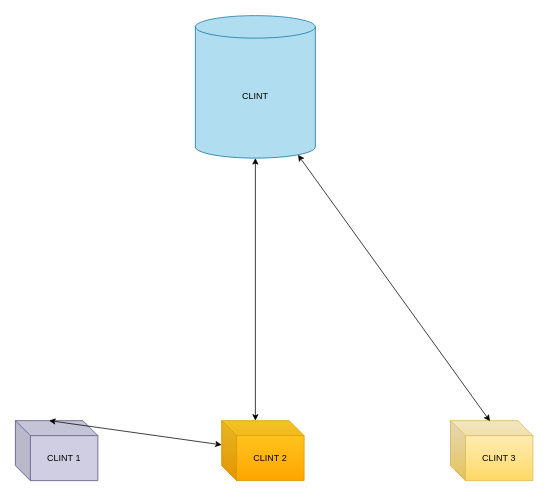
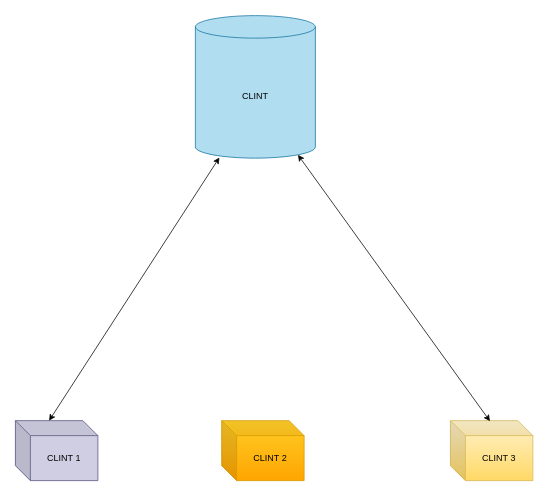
edge "CLINT" -- "CLINT 2": removed
edge "CLINT 1" -- "CLINT 2": now "CLINT 1" -- "CLINT"
